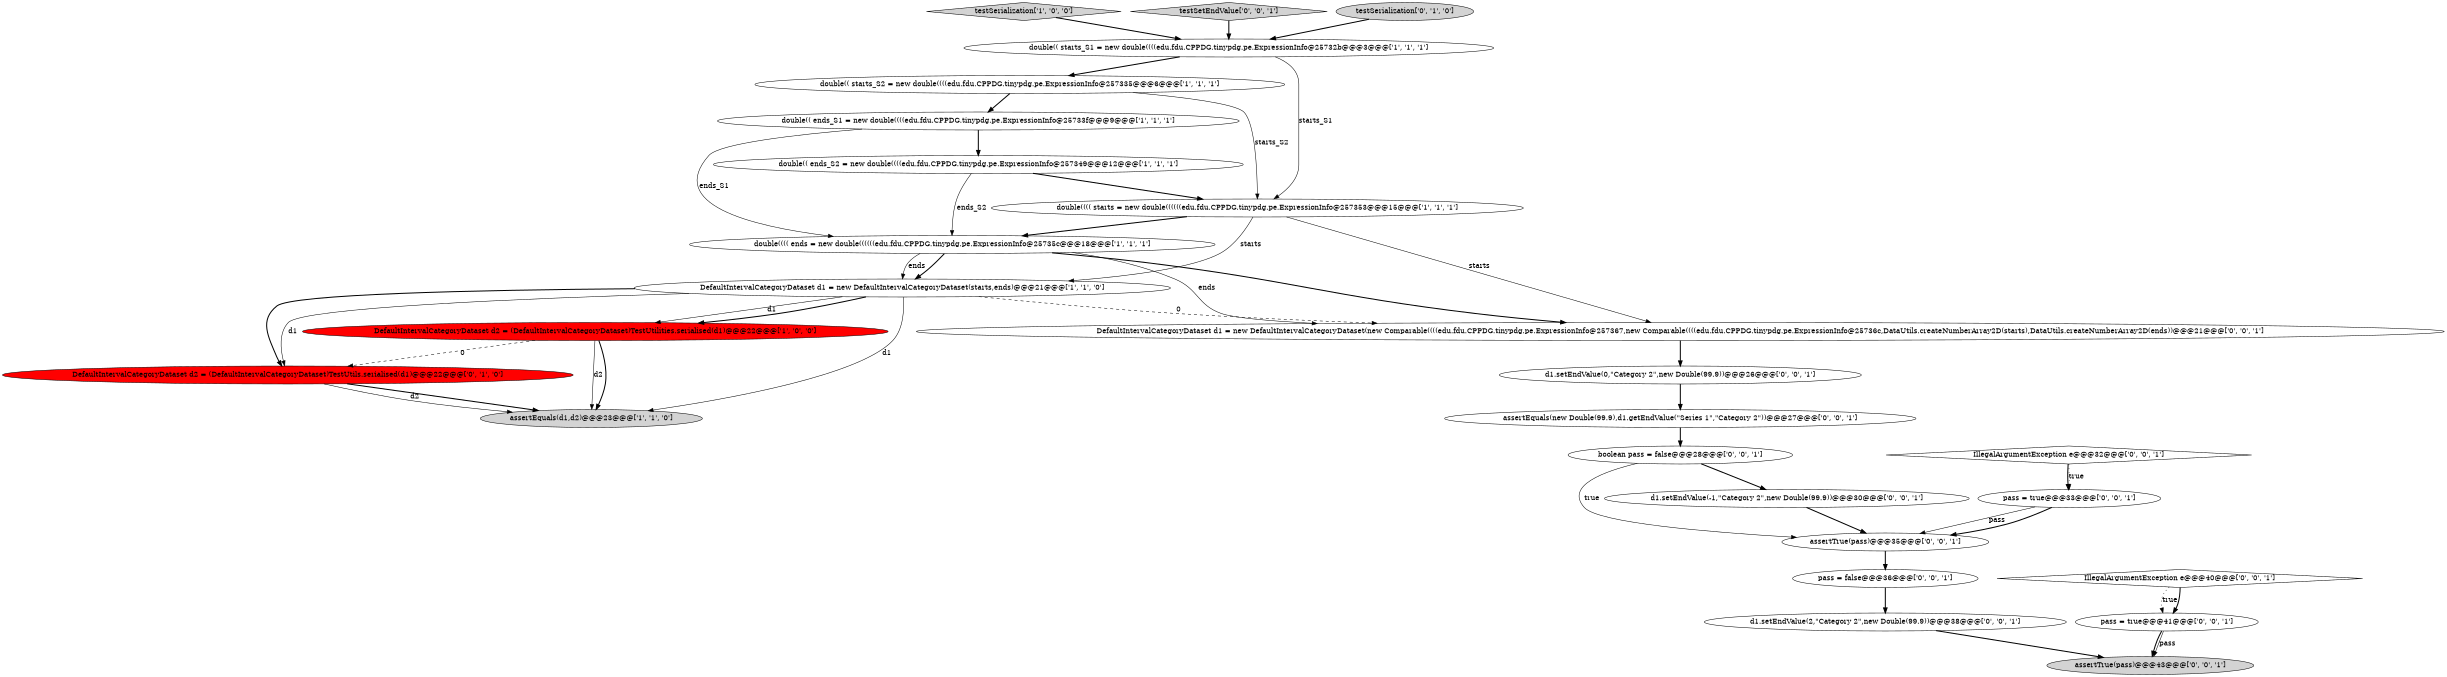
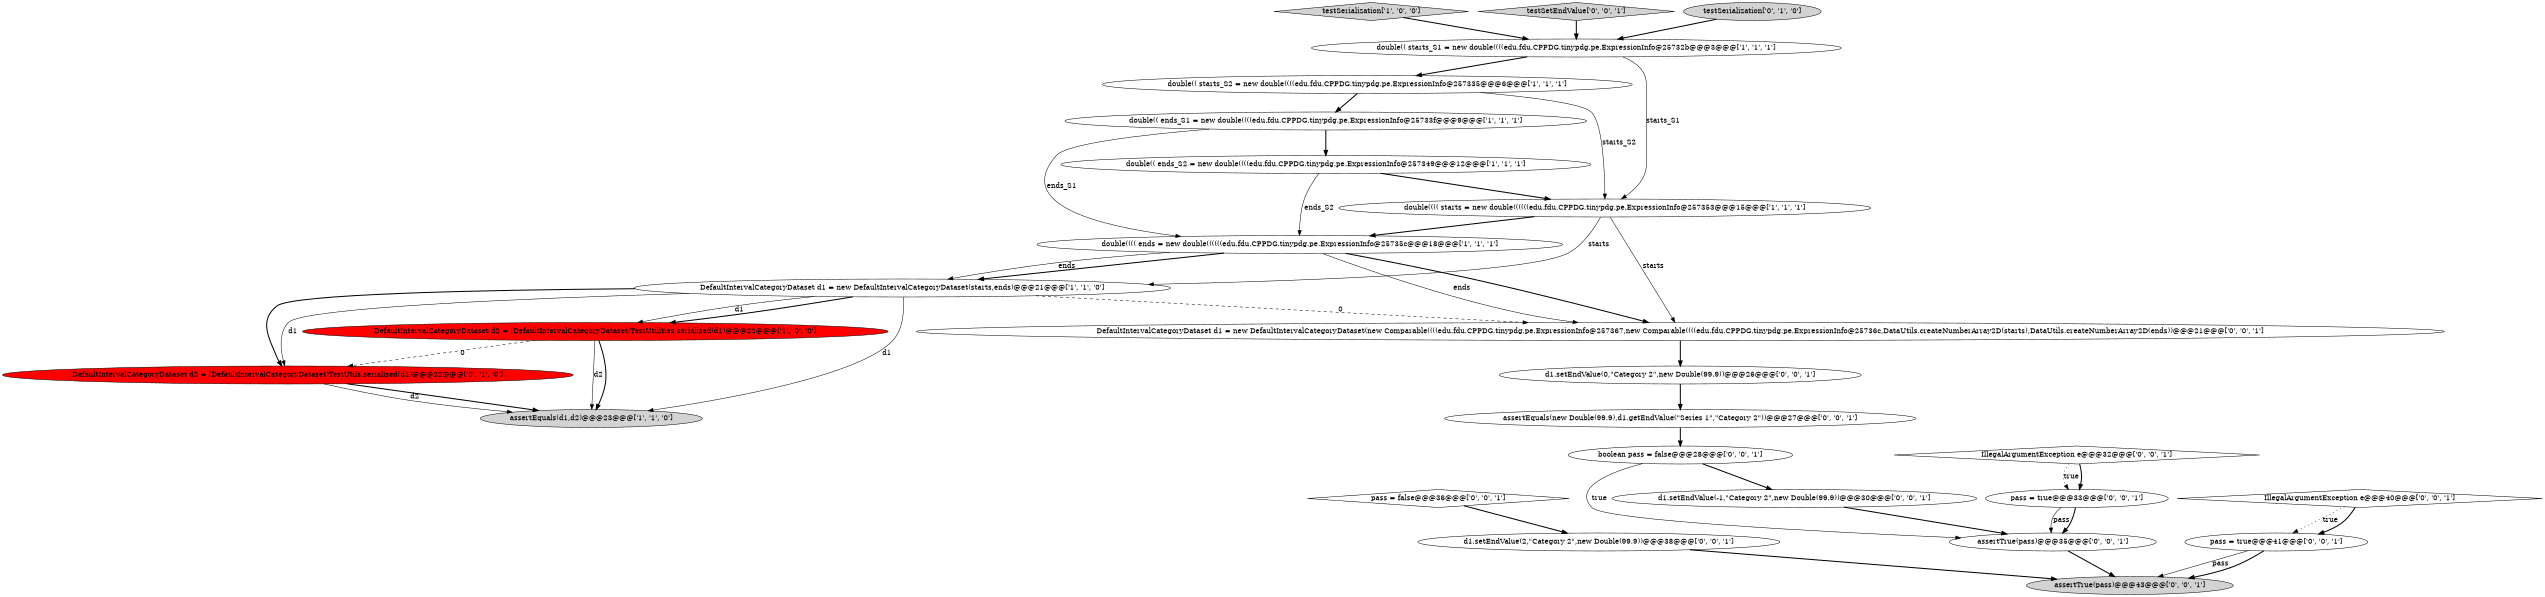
edge "assertTrue(pass)@@@35@@@['0', '0', '1']" -> "pass = false@@@36@@@['0', '0', '1']": now "assertTrue(pass)@@@35@@@['0', '0', '1']" -> "assertTrue(pass)@@@43@@@['0', '0', '1']"
node "pass = false@@@36@@@['0', '0', '1']": shape ellipse -> diamond
